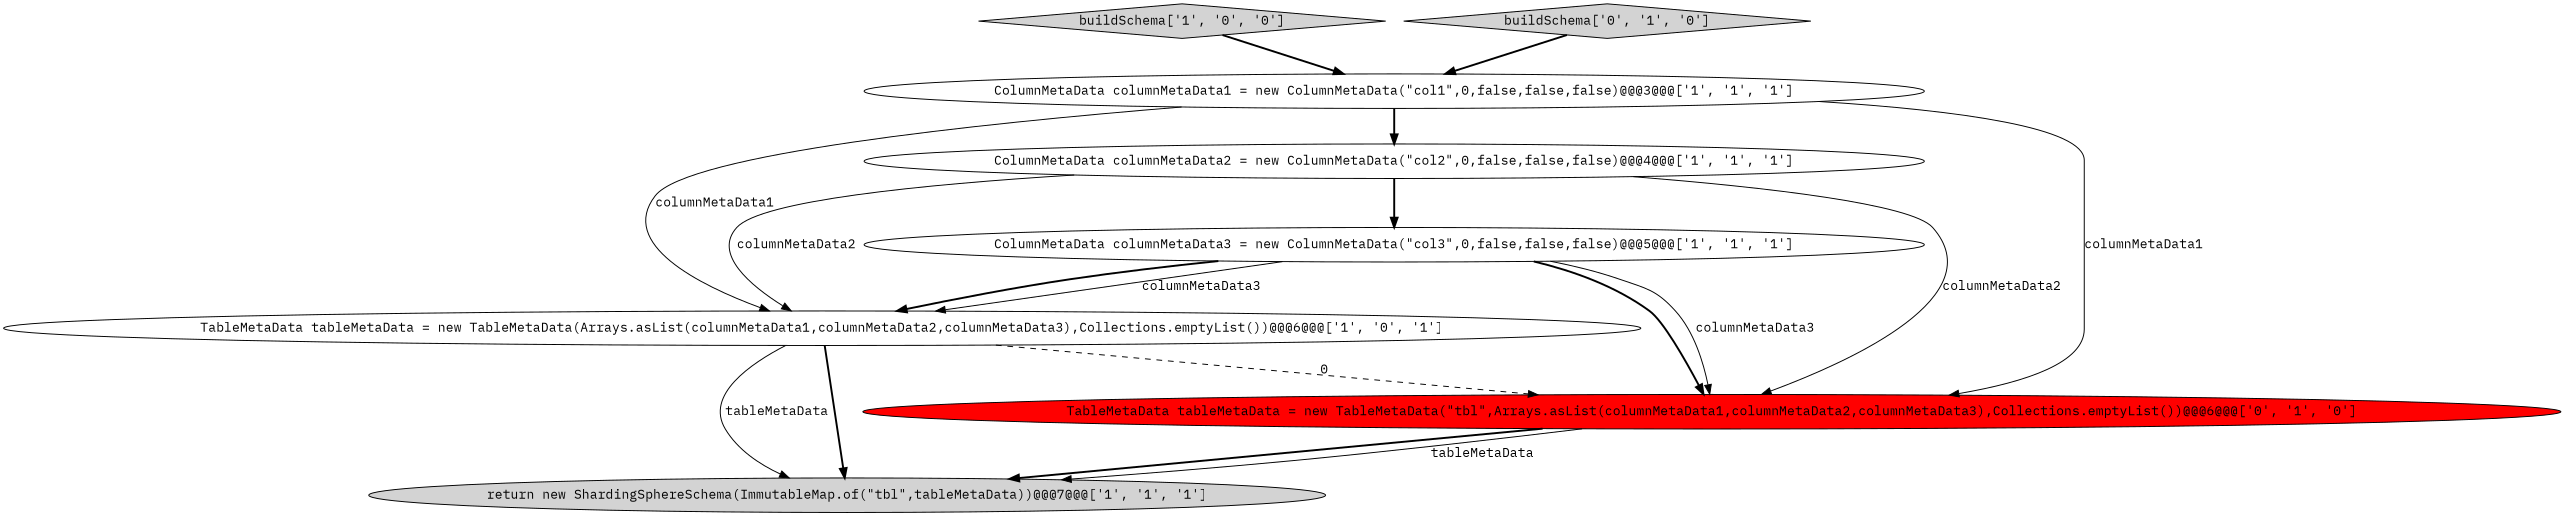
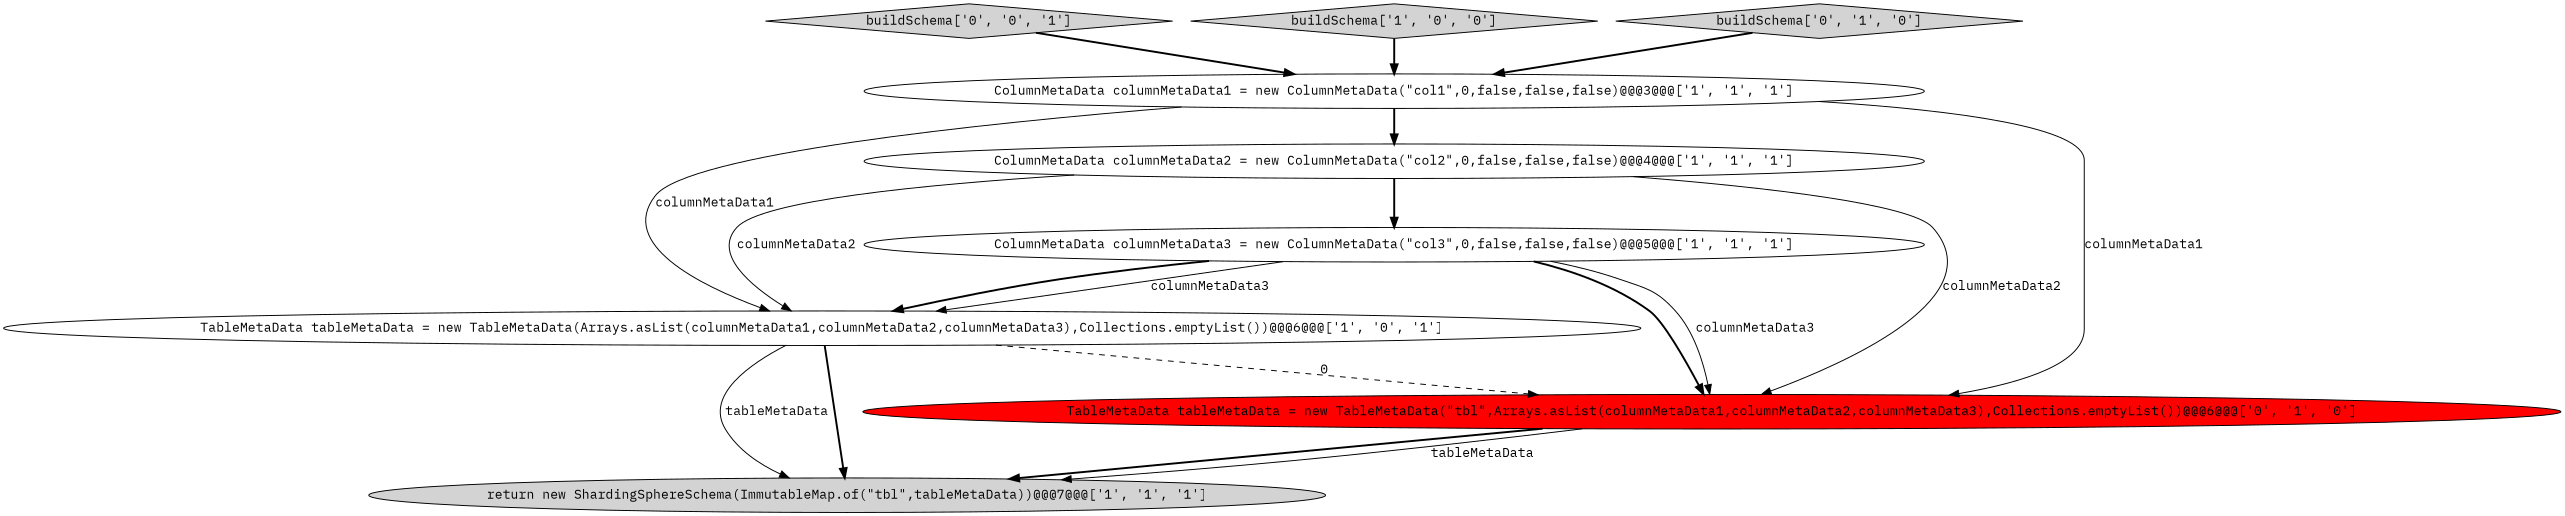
node "buildSchema['0', '0', '1']": added
